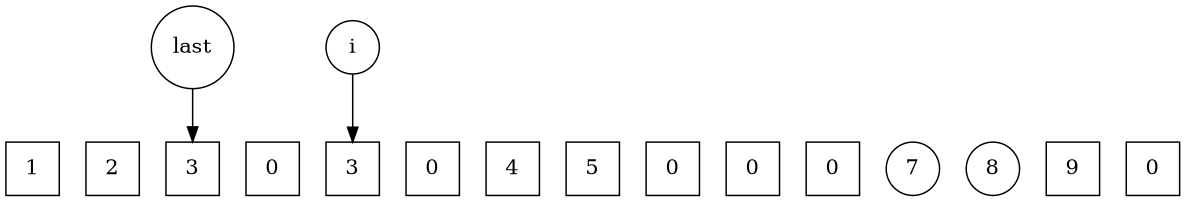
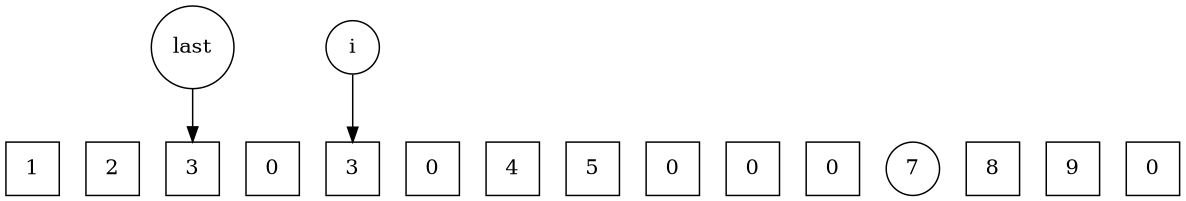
node "8": shape circle -> square
